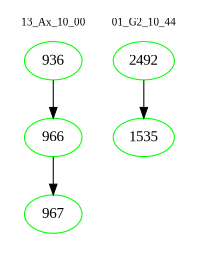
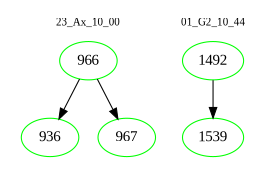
cluster "13_Ax_10_00": label "13_Ax_10_00" -> "23_Ax_10_00"
node "2492": label "2492" -> "1492"
edge "936" -> "966": reversed
node "1535": label "1535" -> "1539"
